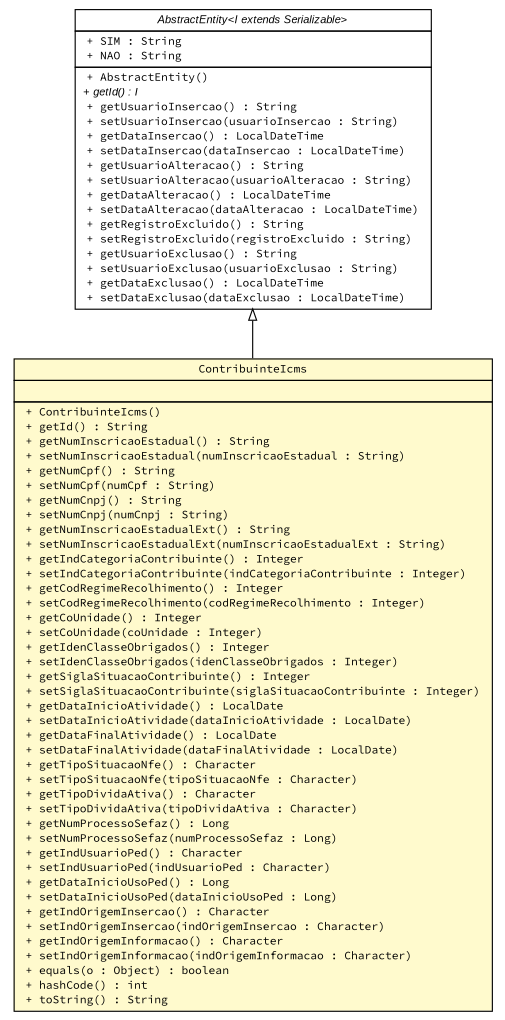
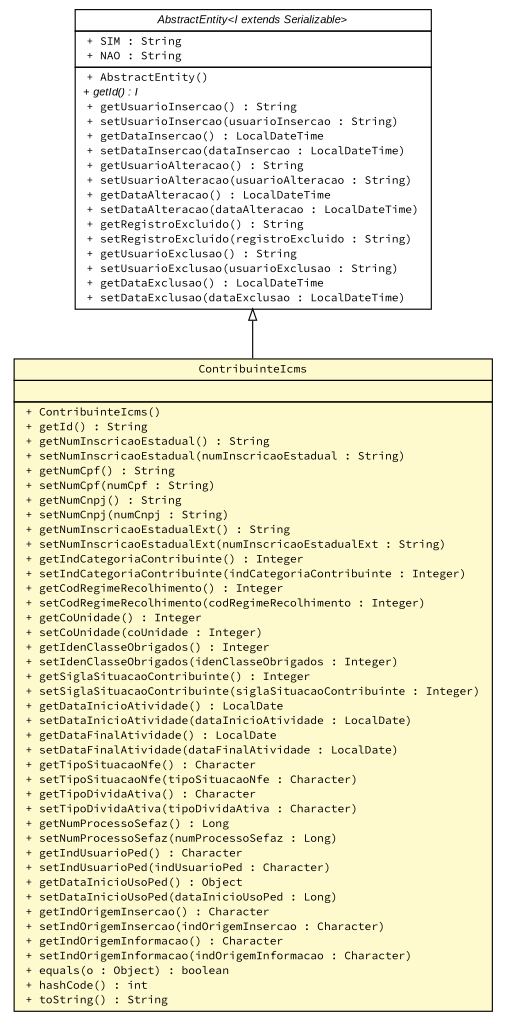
node "ContribuinteIcms": text "+ getDataInicioUsoPed() : Long" -> "+ getDataInicioUsoPed() : Object"
